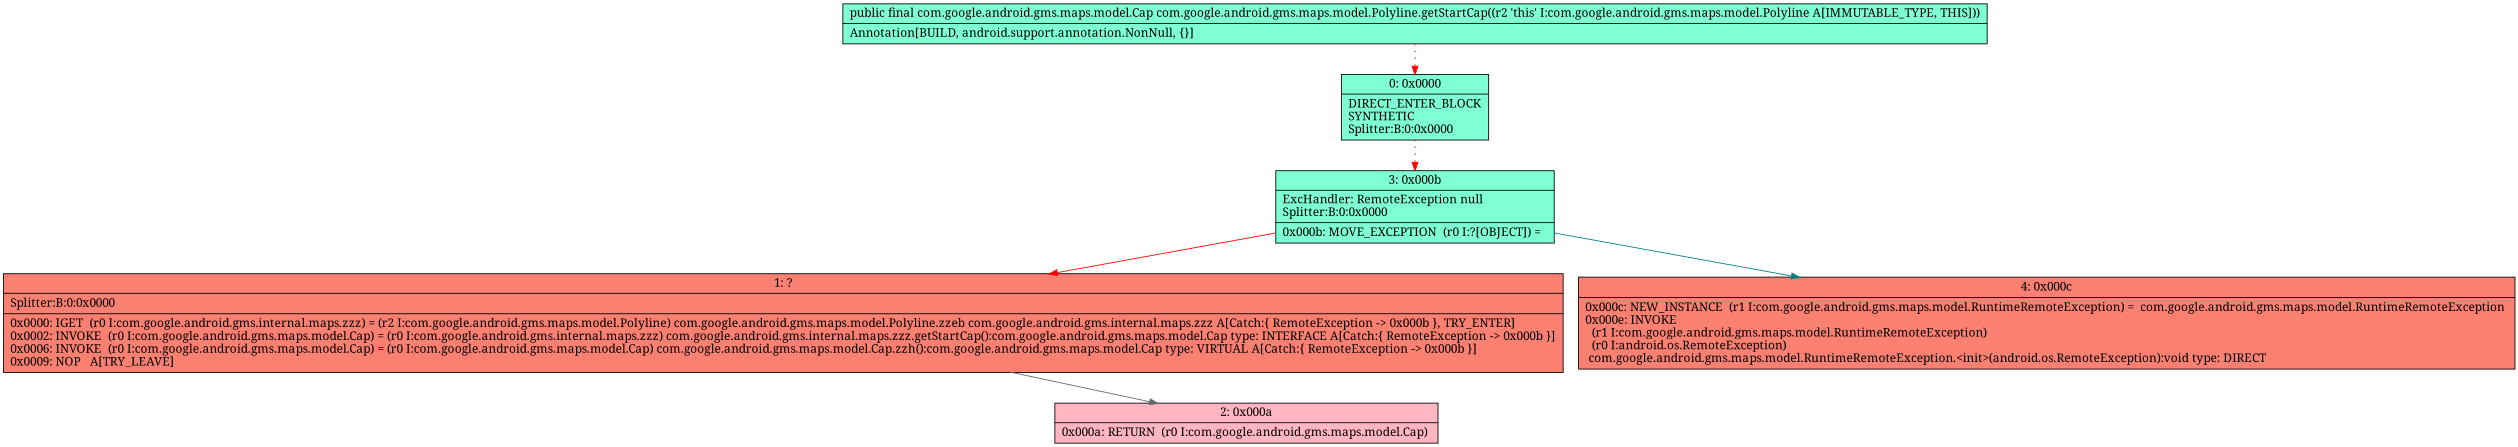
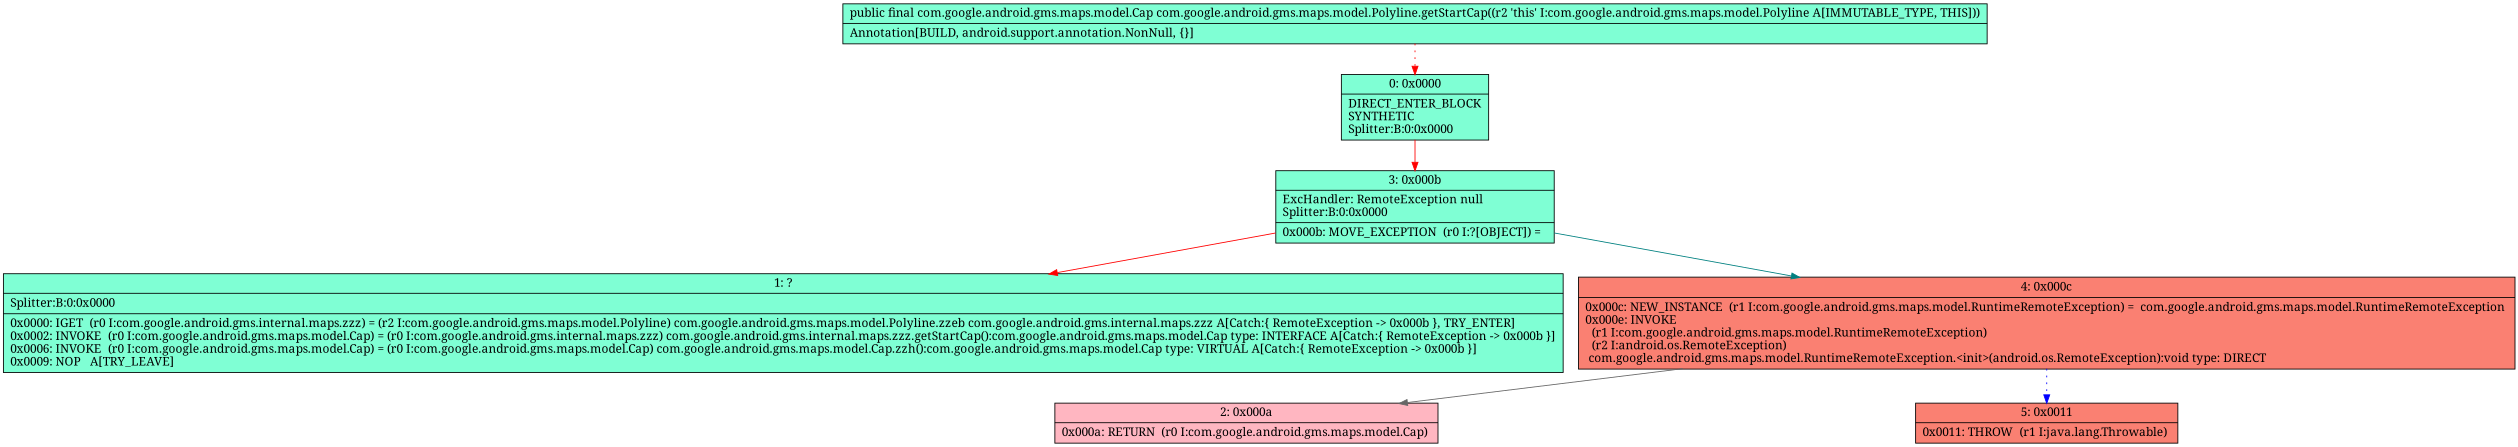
edge "0: 0x0000" -> "3: 0x000b": style dotted -> solid
node "1: ?": fillcolor salmon -> aquamarine
node "4: 0x000c": text "(r0 I:android.os.RemoteException)" -> "(r2 I:android.os.RemoteException)"
edge "1: ?" -> "2: 0x000a": now "4: 0x000c" -> "2: 0x000a"
node "5: 0x0011": added
